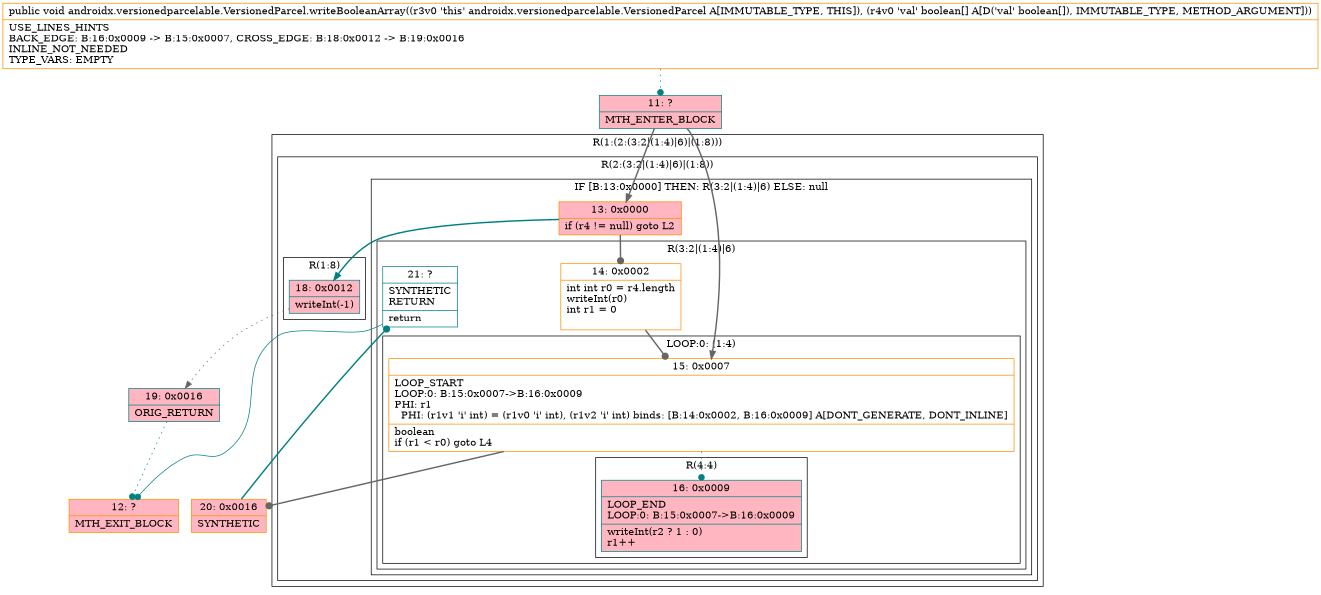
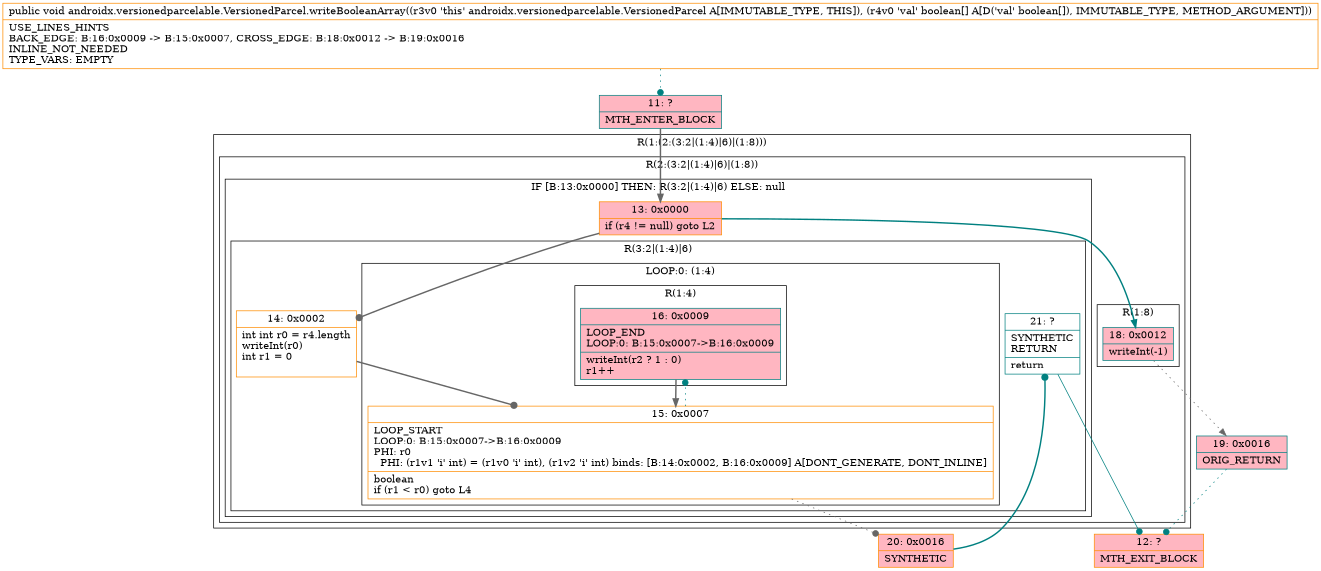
edge "11: ?" -> "15: 0x0007": now "16: 0x0009" -> "15: 0x0007"
node "15: 0x0007": text "PHI: r1" -> "PHI: r0"
cluster "R(4:4)": label "R(4:4)" -> "R(1:4)"
edge "15: 0x0007" -> "20: 0x0016": style bold -> dotted
